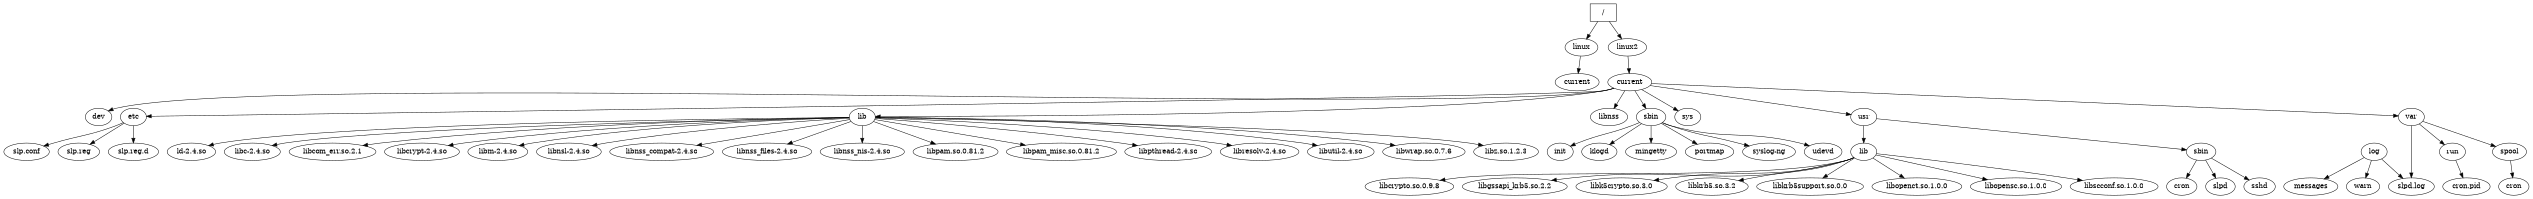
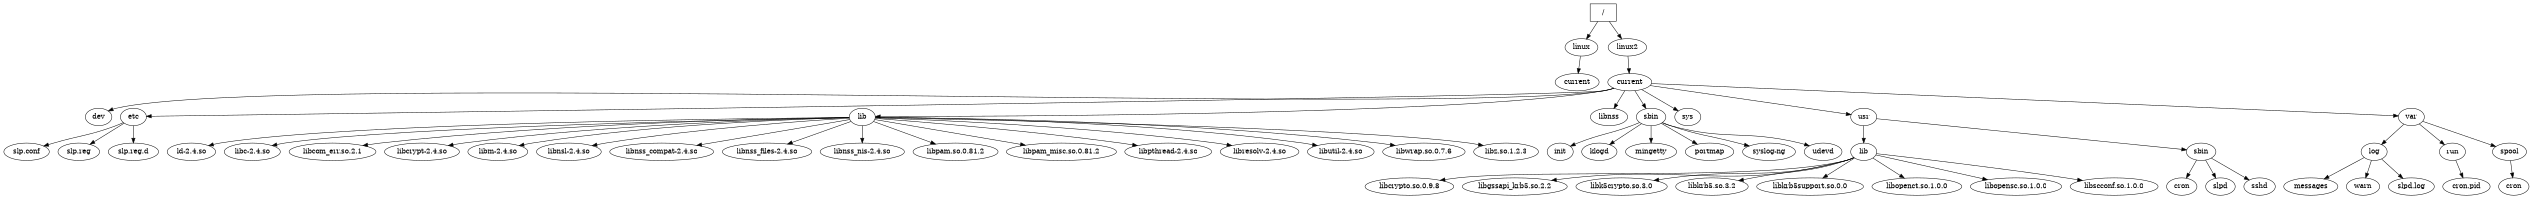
edge "var" -> "slpd.log": now "var" -> "log"
